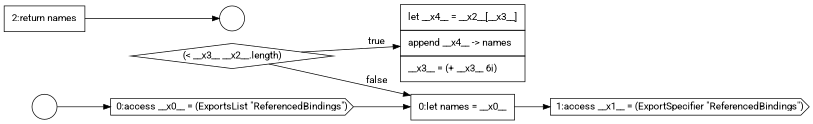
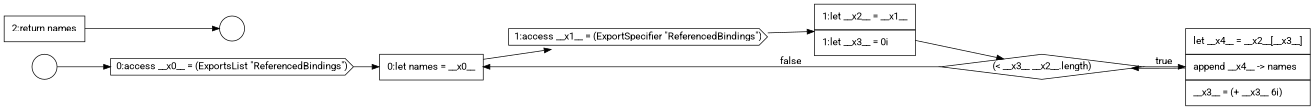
node "1:let __x2__ = __x1__": added
edge "let __x4__ = __x2__[__x3__]" -> "(< __x3__ __x2__.length)": added
